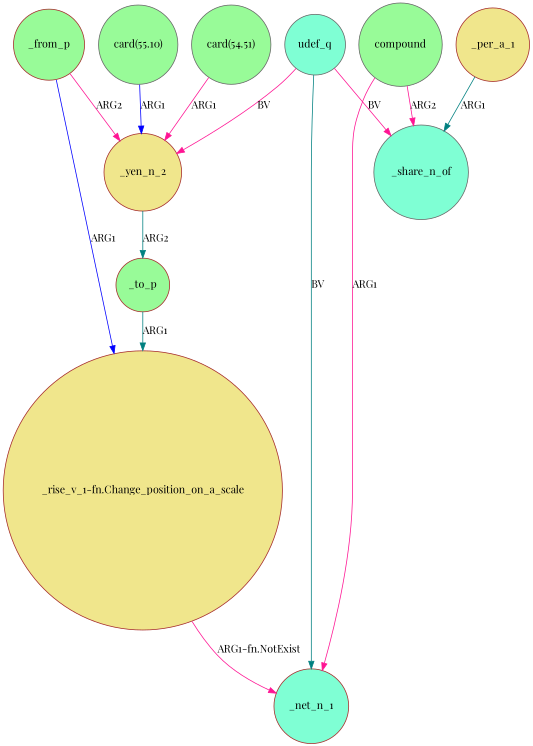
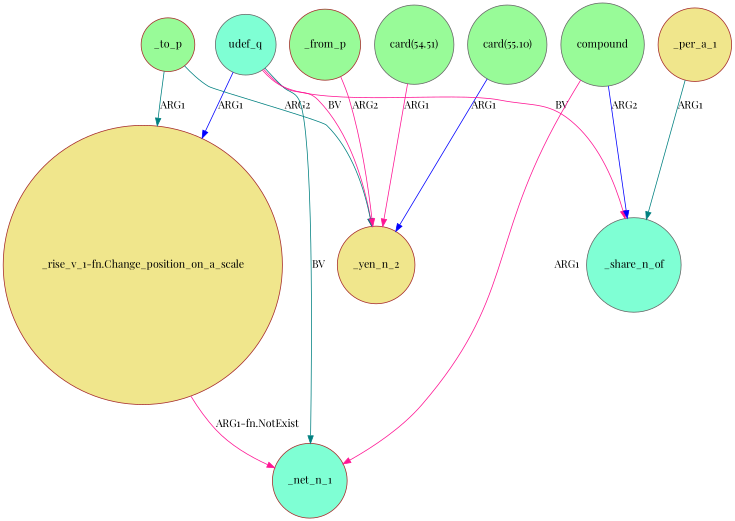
edge "compound" -> "_share_n_of": color deeppink -> blue
edge "_from_p" -> "_rise_v_1-fn.Change_position_on_a_scale": now "udef_q" -> "_rise_v_1-fn.Change_position_on_a_scale"
edge "_yen_n_2" -> "_to_p": reversed
